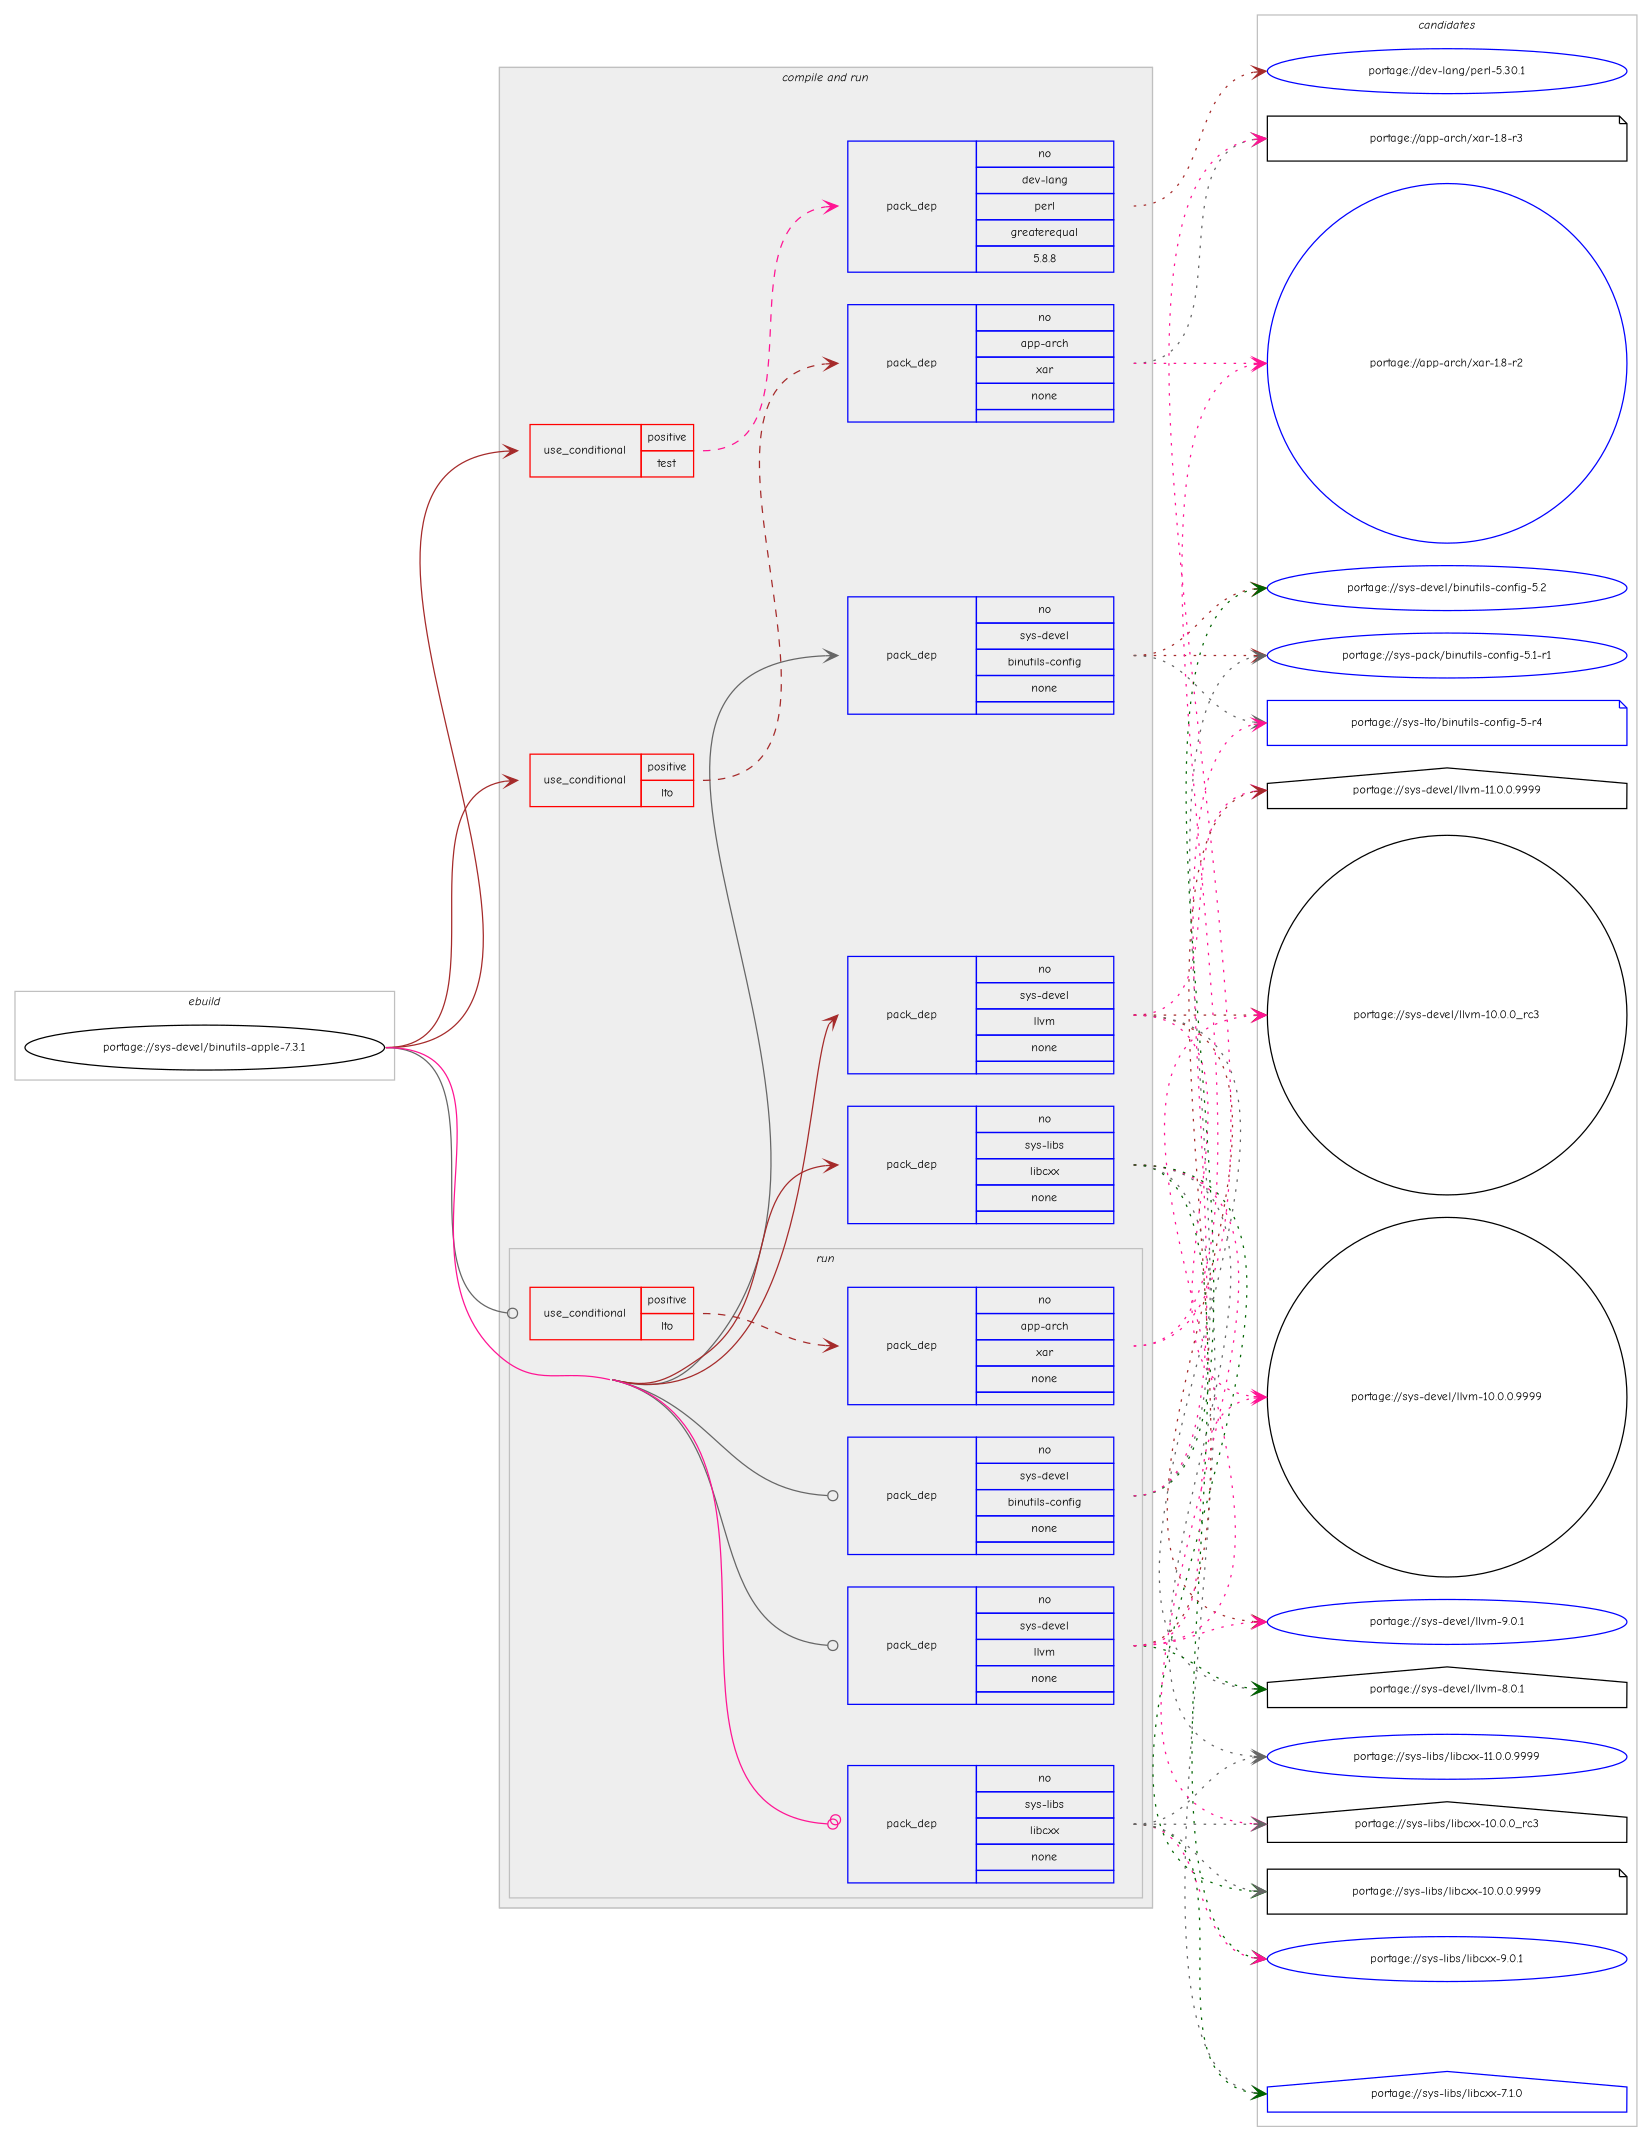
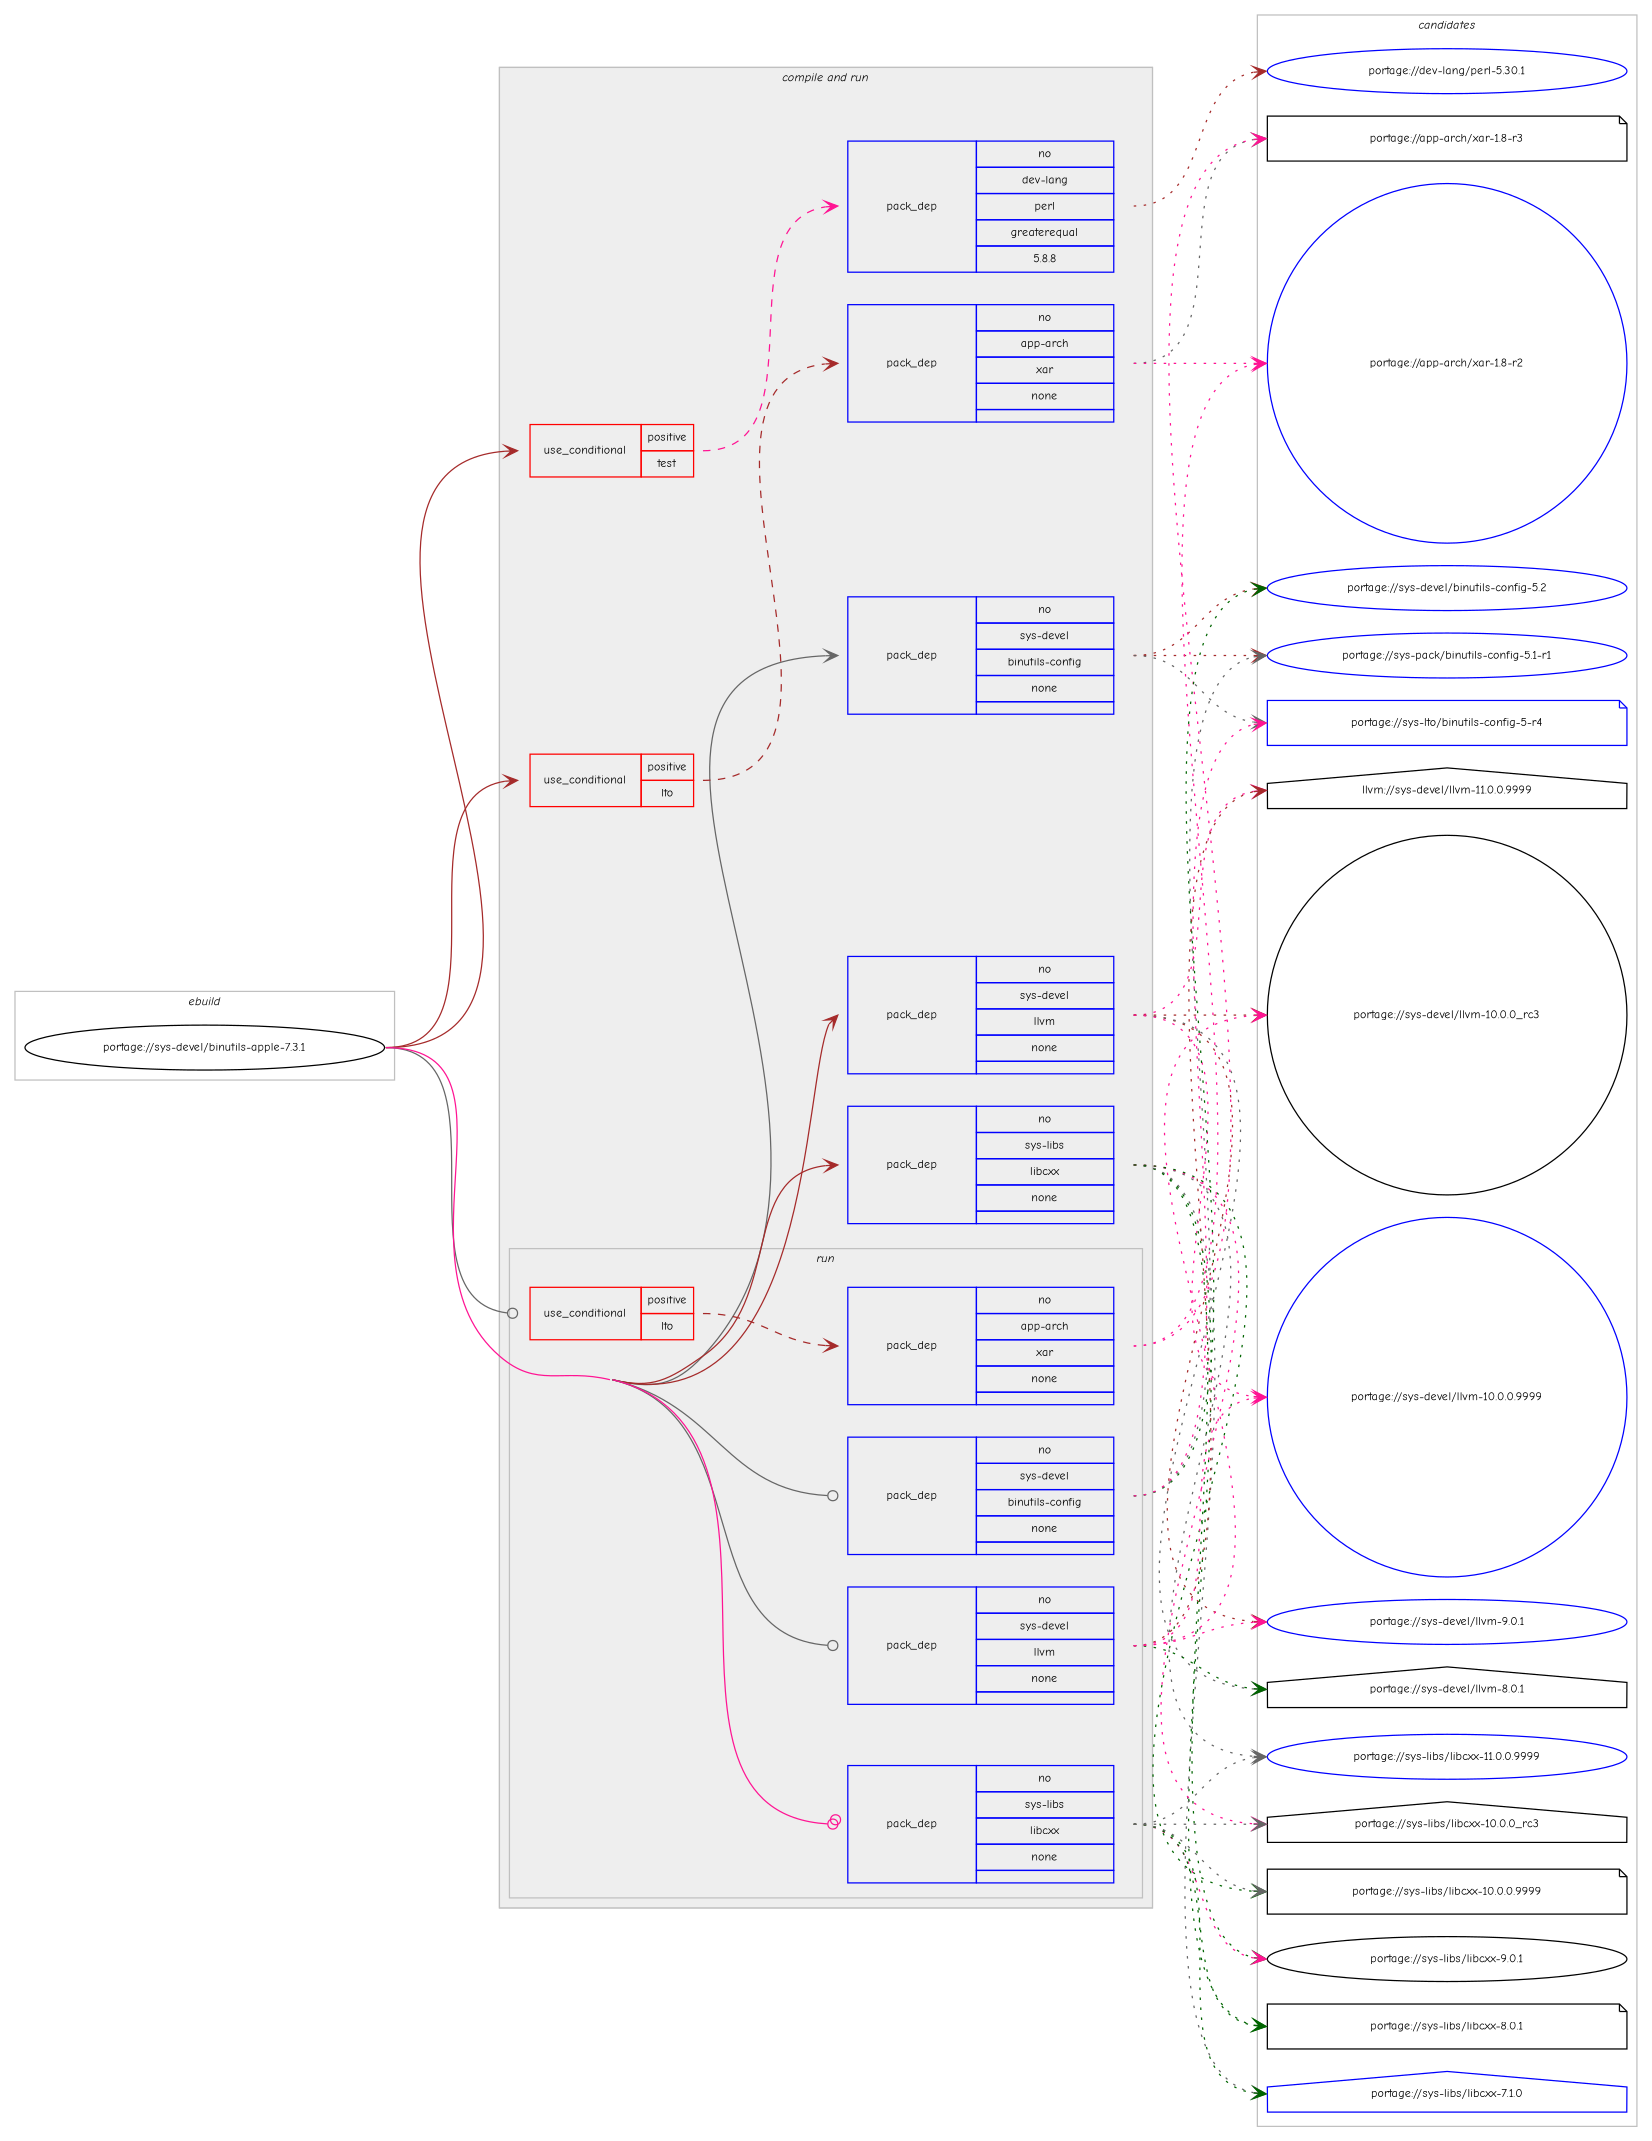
node "portage://sys-devel/llvm-11.0.0.9999": label "portage://sys-devel/llvm-11.0.0.9999" -> "llvm://sys-devel/llvm-11.0.0.9999"
node "portage://sys-devel/llvm-10.0.0.9999": color black -> blue
node "portage://sys-libs/libcxx-9.0.1": color blue -> black
node "portage://sys-libs/libcxx-8.0.1": added
